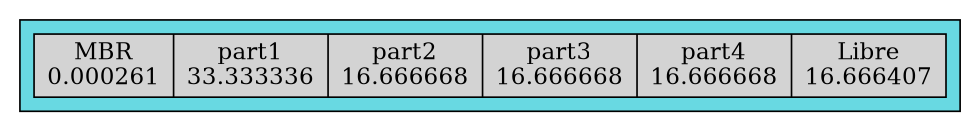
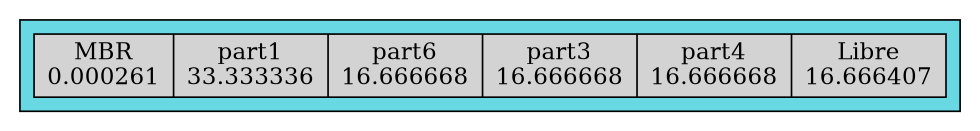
node "MBR": text "part2" -> "part6"
